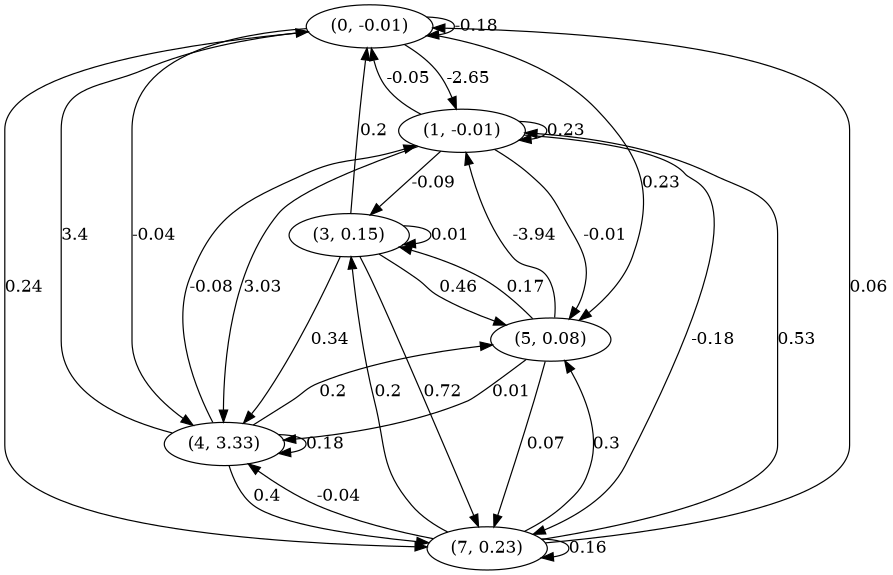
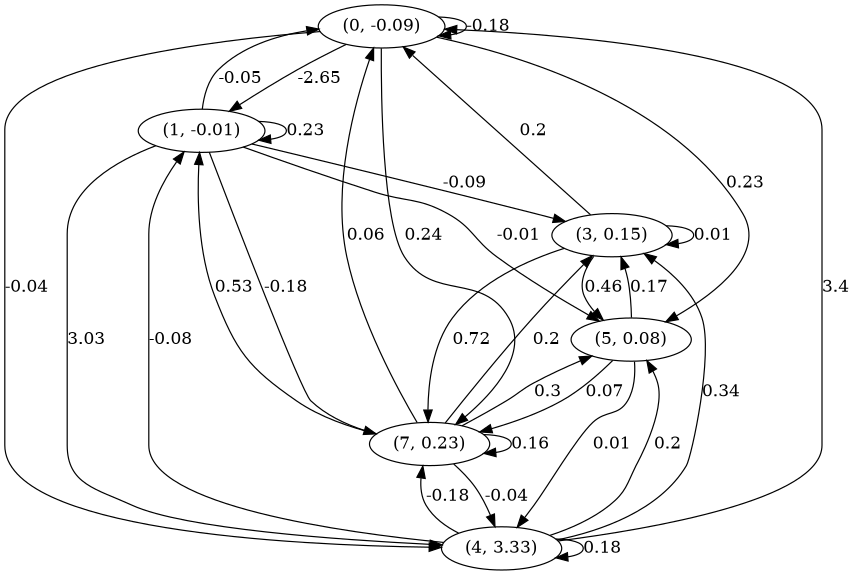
node "(0, -0.01)": label "(0, -0.01)" -> "(0, -0.09)"
edge "(5, 0.08)" -> "(1, -0.01)": removed, label "-3.94"
edge "(3, 0.15)" -> "(4, 3.33)": reversed
edge "(4, 3.33)" -> "(7, 0.23)": label "0.4" -> "-0.18"
